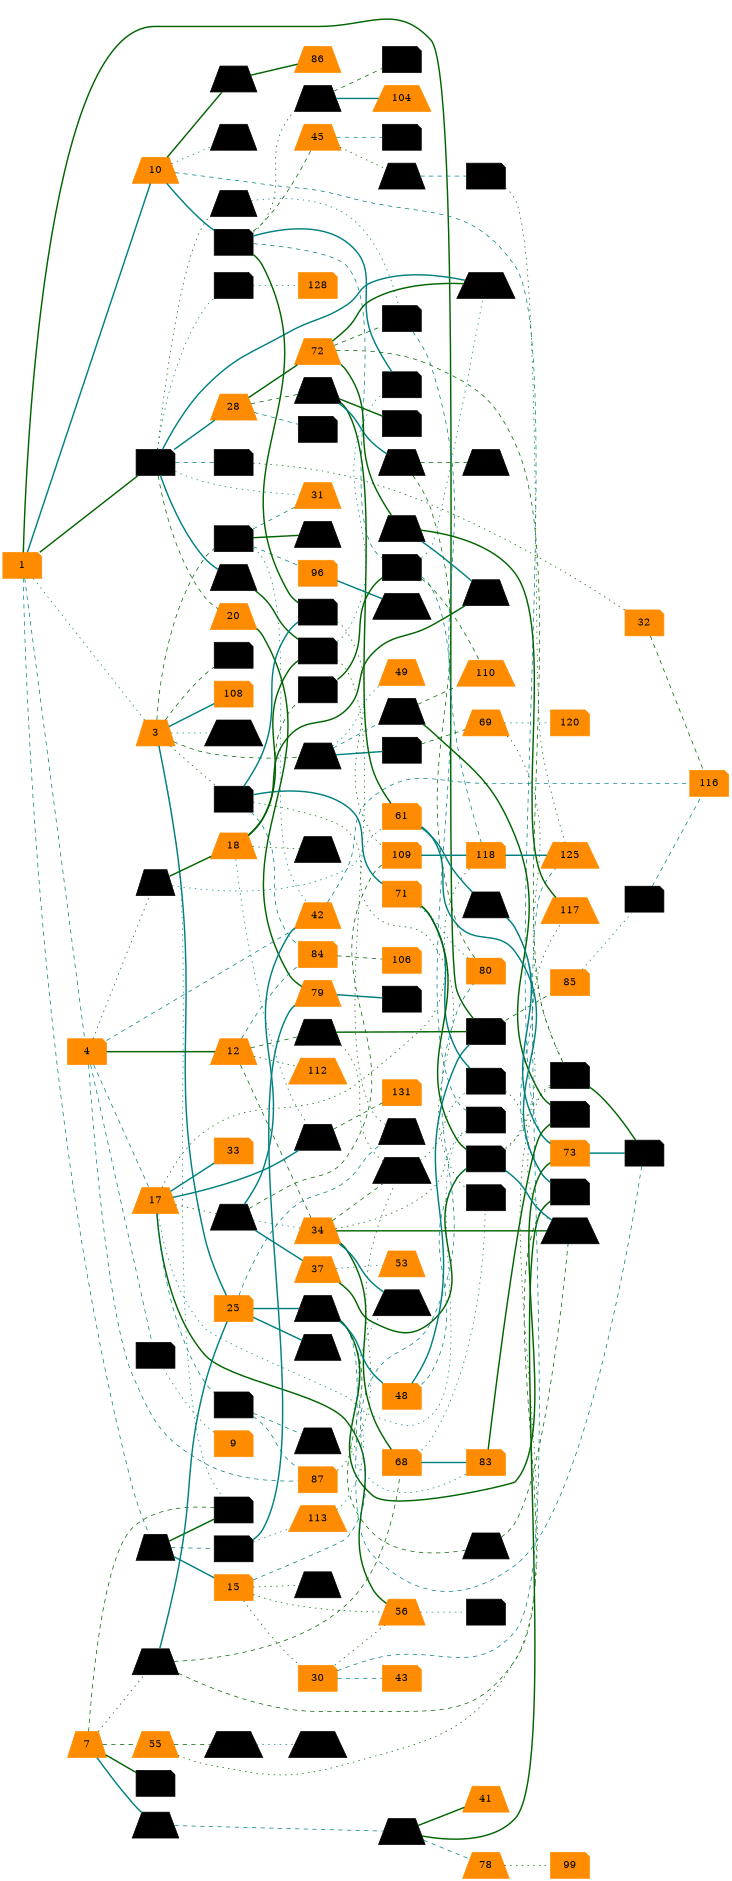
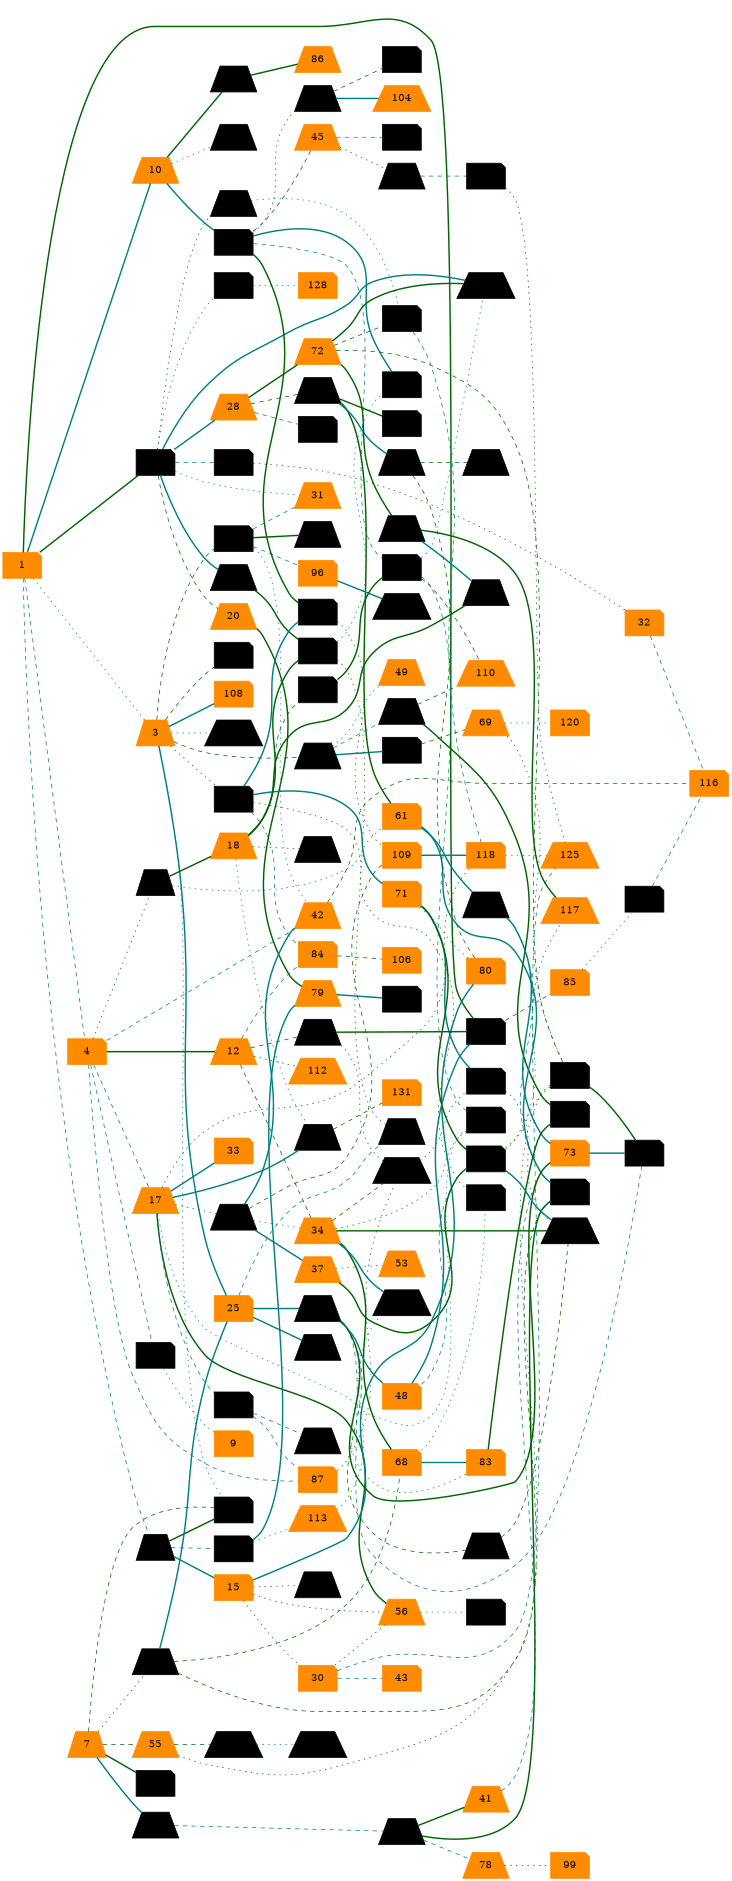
edge "10" -- "73": now "41" -- "73"
edge "32" -- "116": color darkgreen -> teal
edge "116" -- "42": color teal -> darkgreen
edge "118" -- "125": style bold -> dotted
edge "80" -- "15": style dashed -> bold
